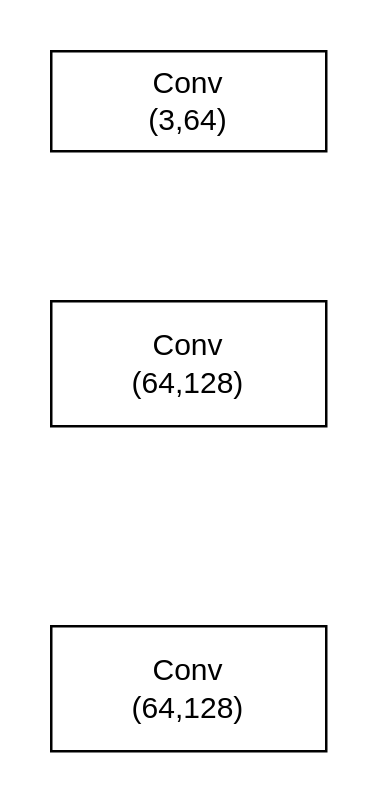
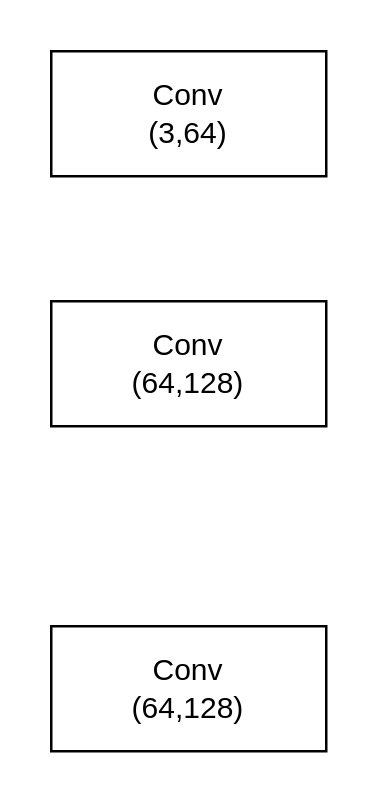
node "Conv (3,64)": size 275x100 -> 275x125
